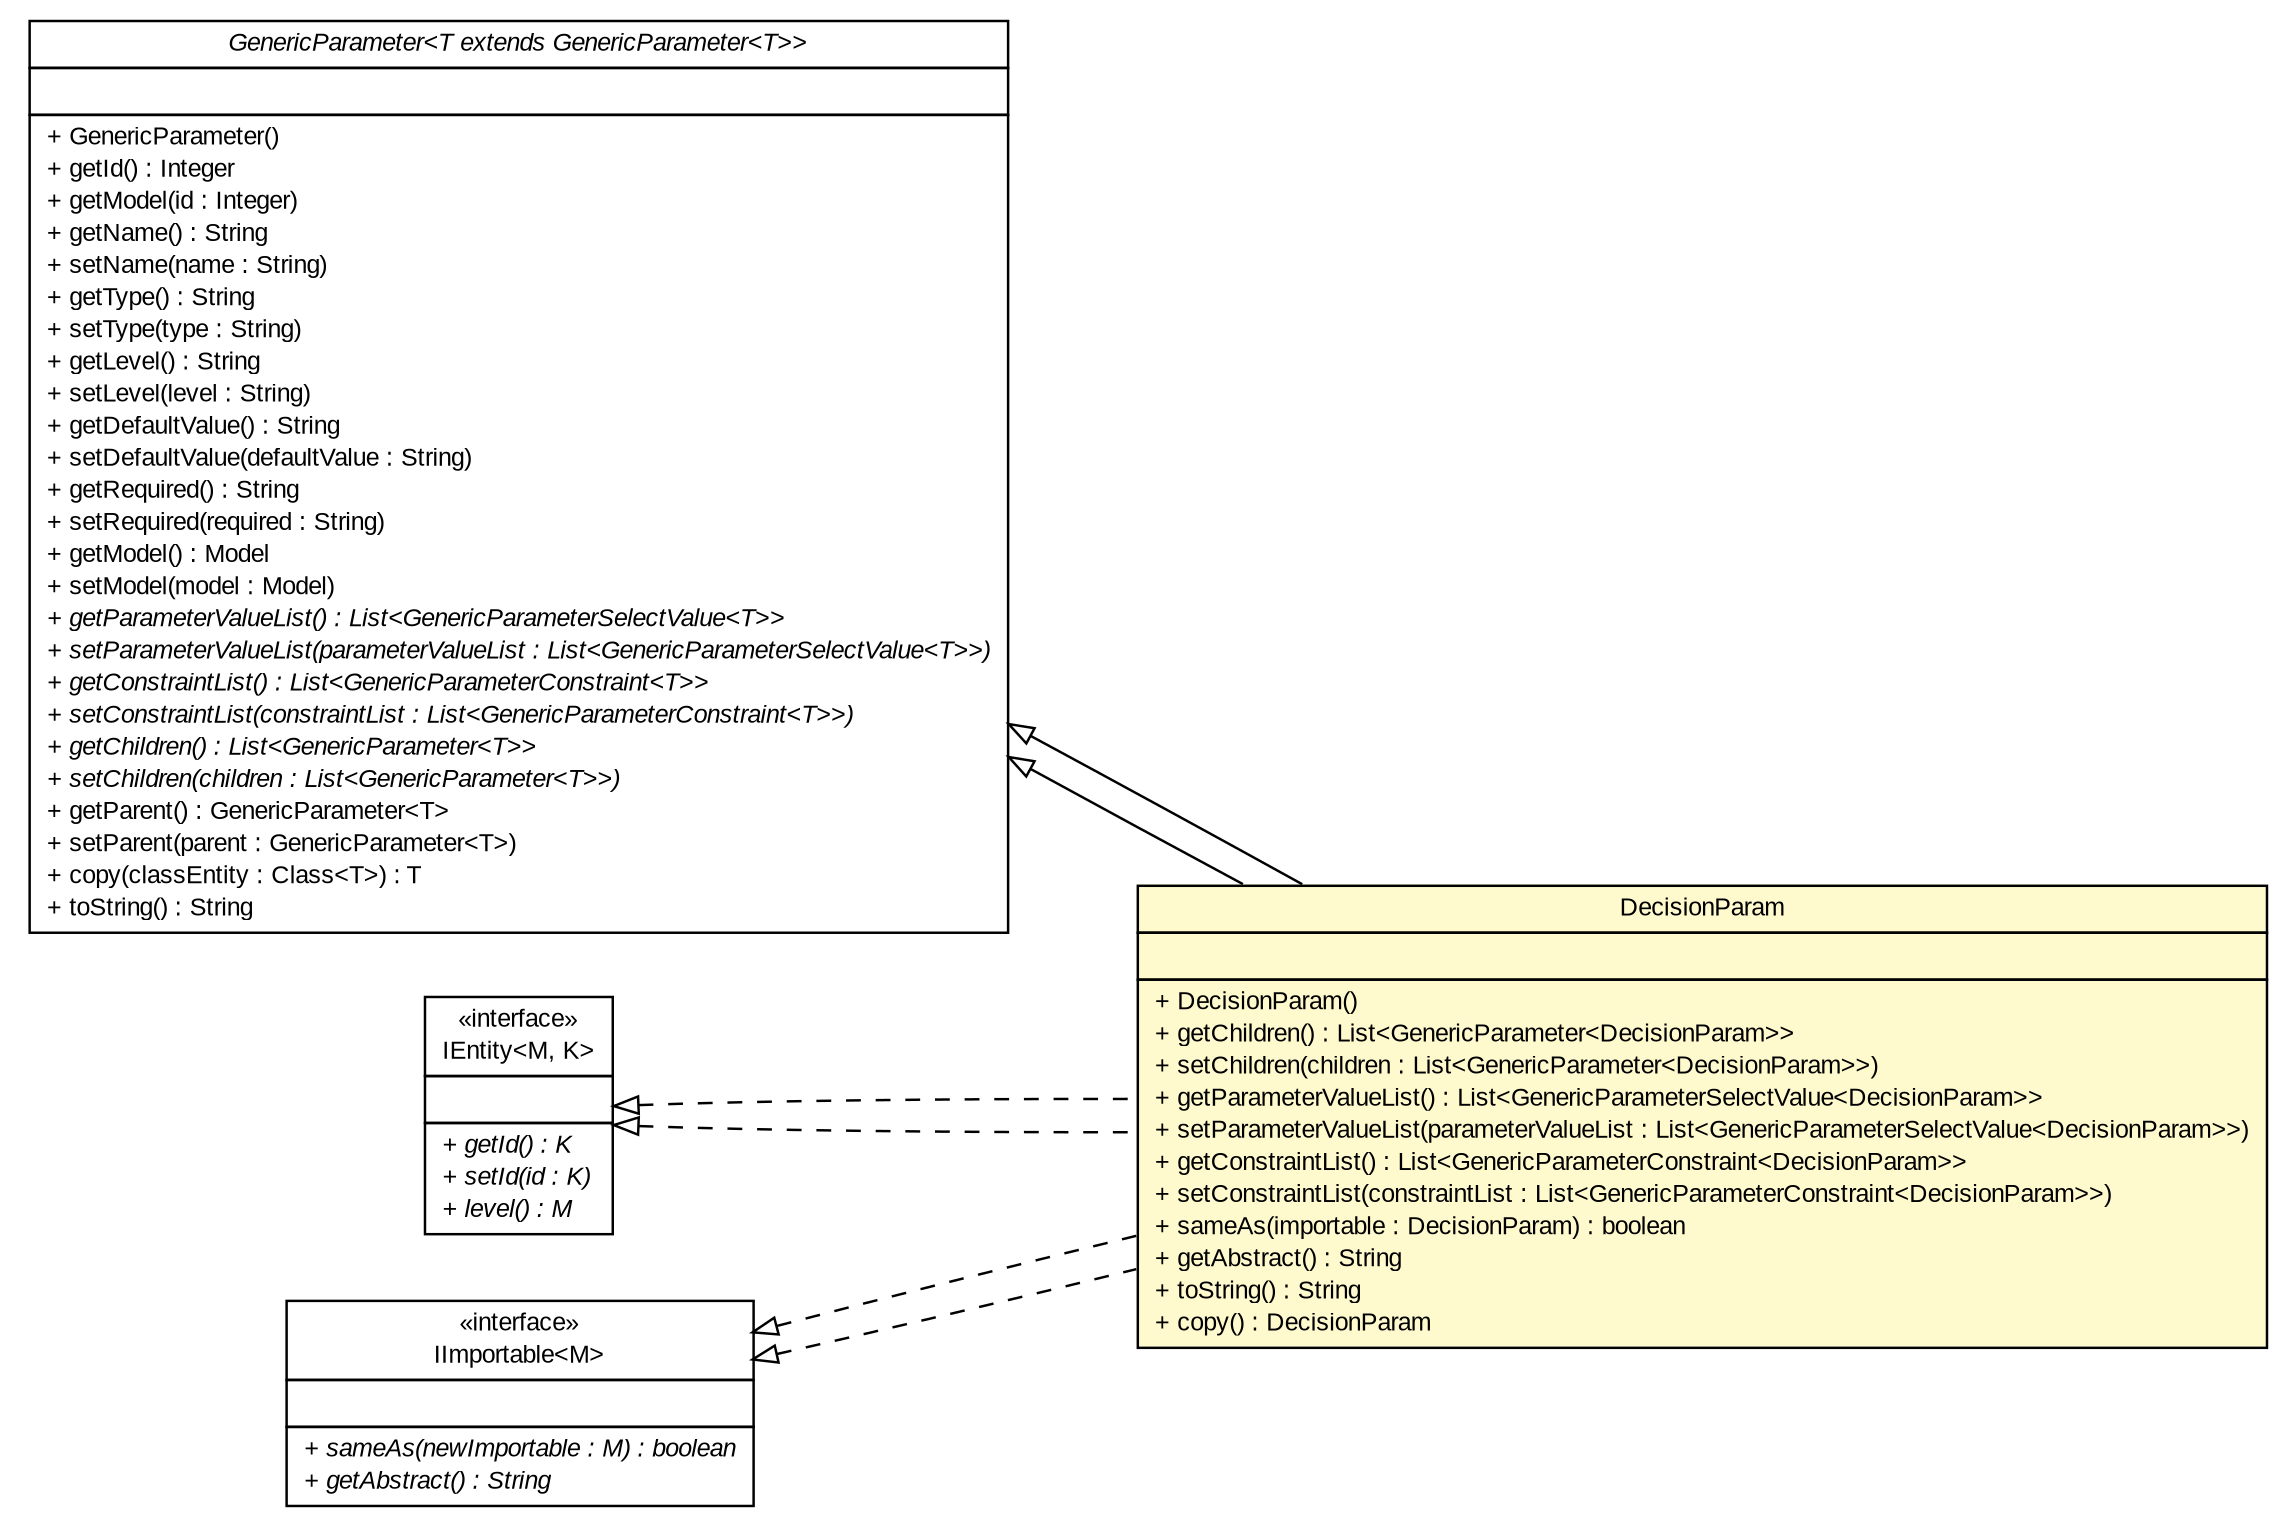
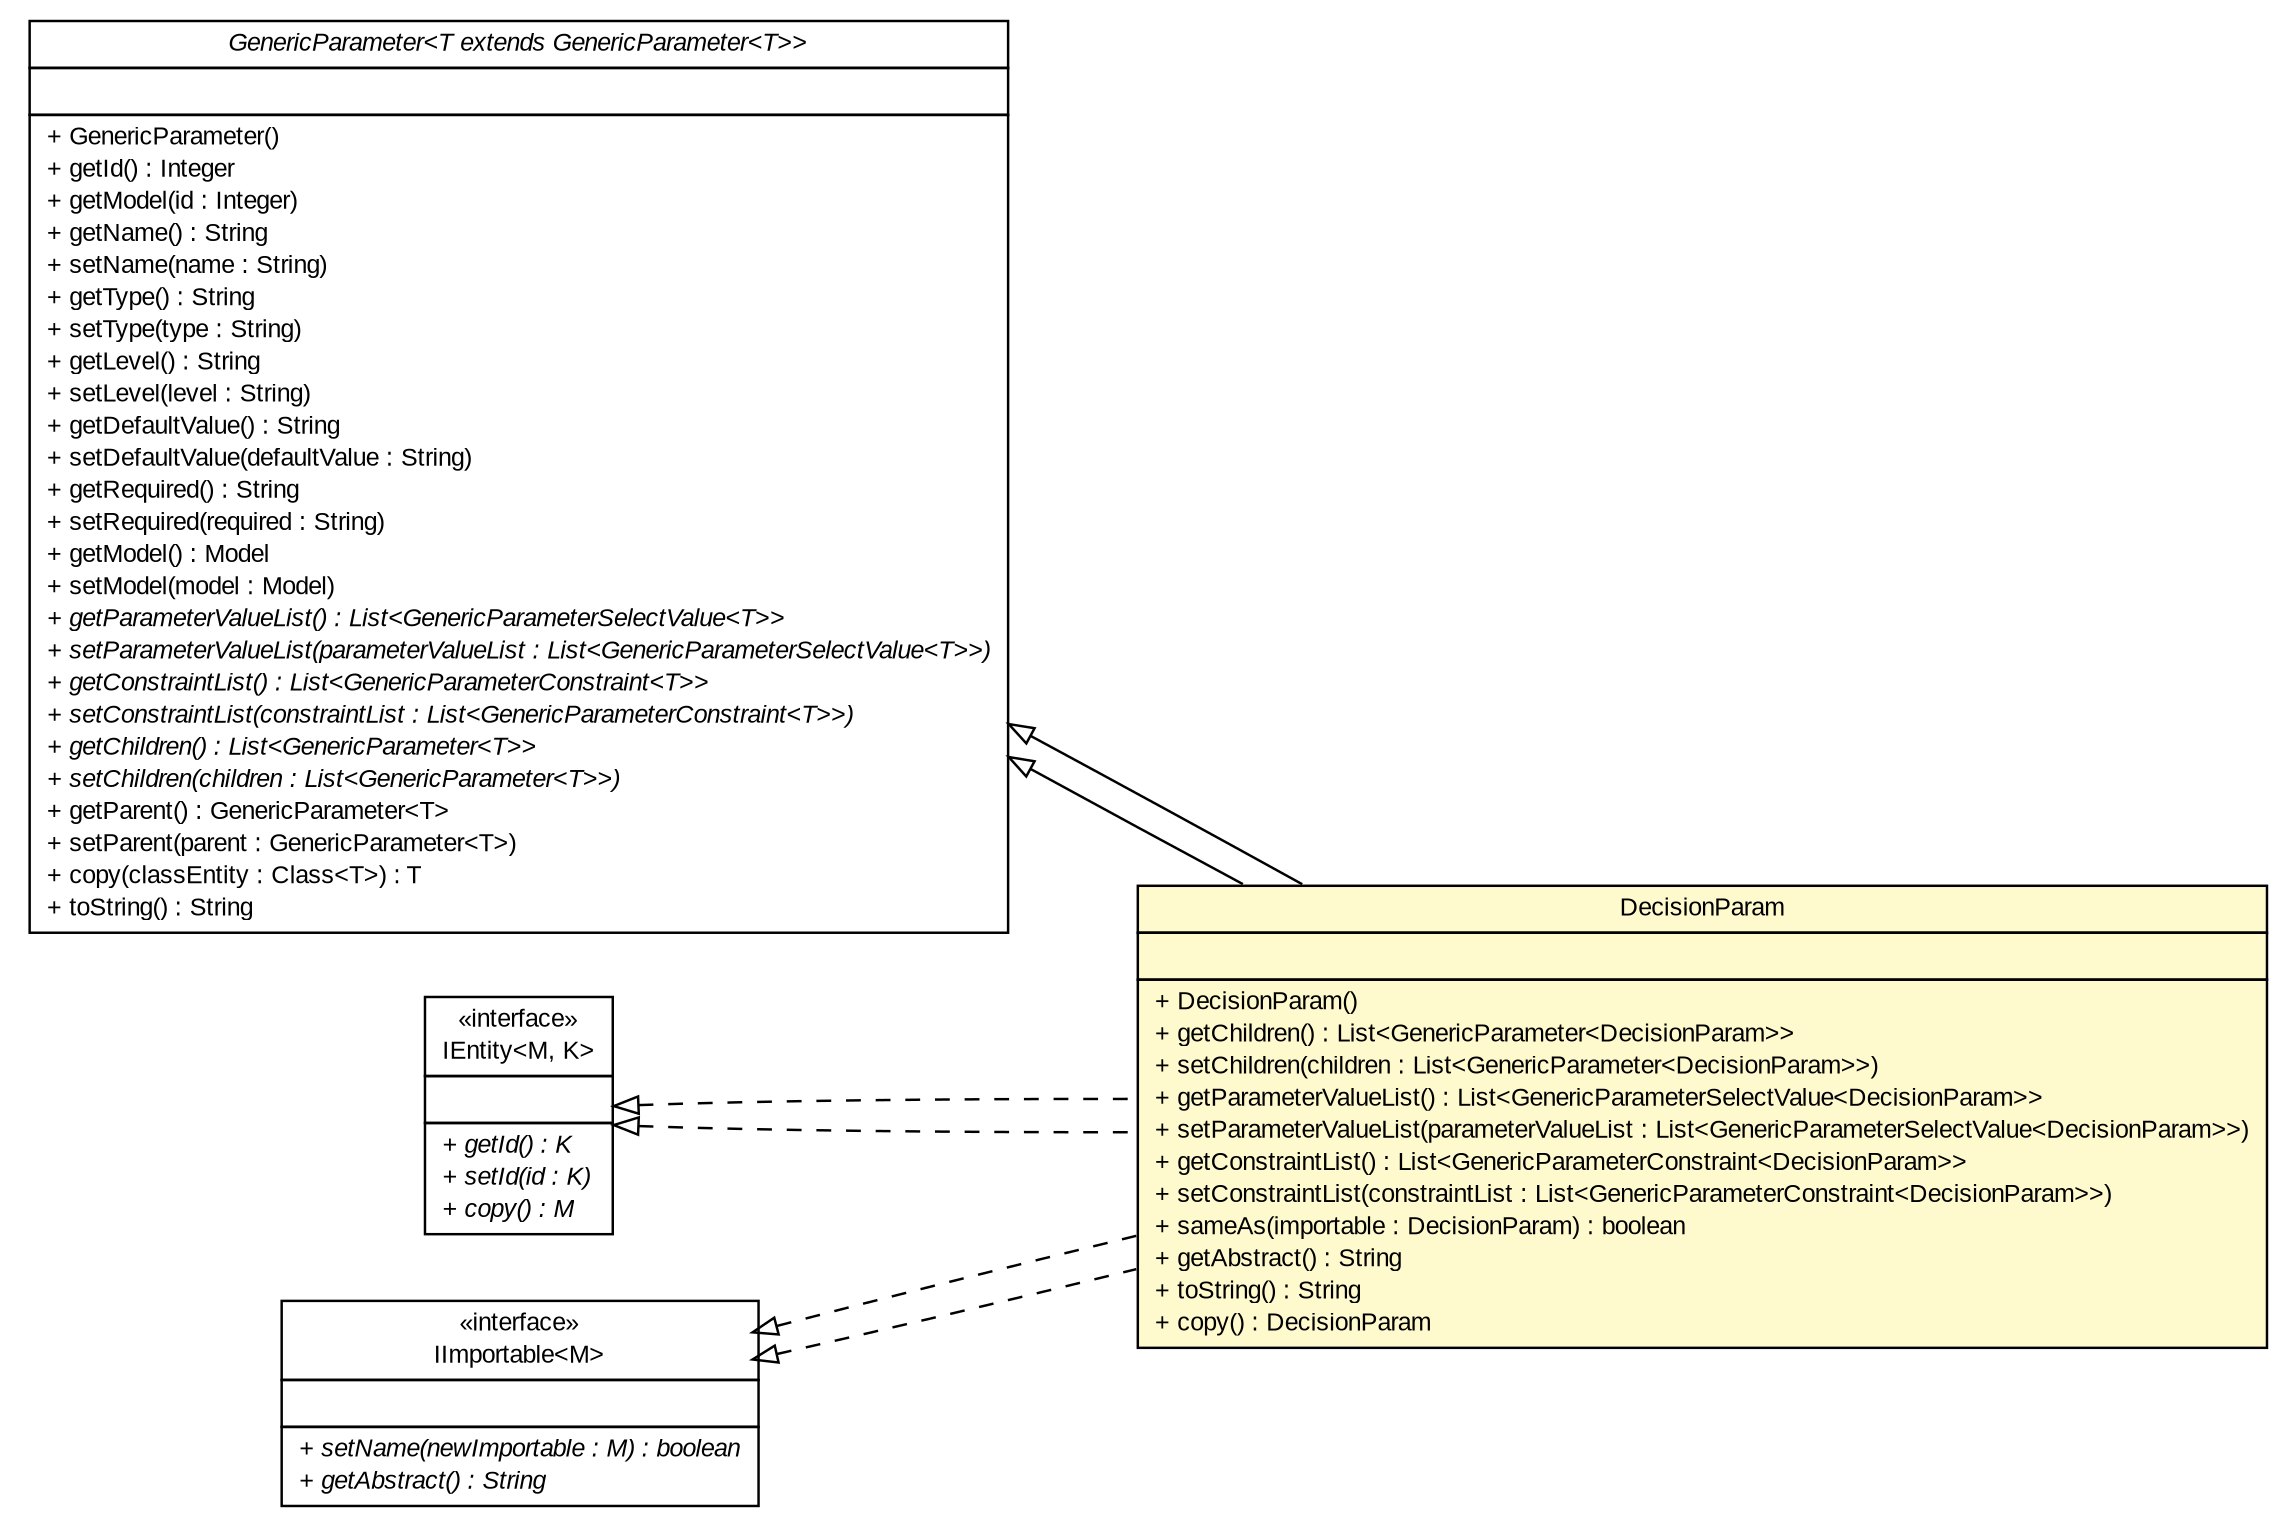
node "IEntity<M, K>": text "+ level() : M" -> "+ copy() : M"
node "IImportable<M>": text "+ sameAs(newImportable : M) : boolean" -> "+ setName(newImportable : M) : boolean"
